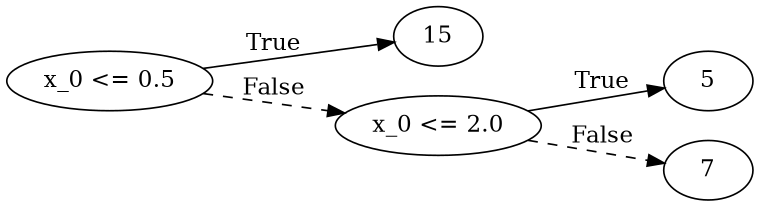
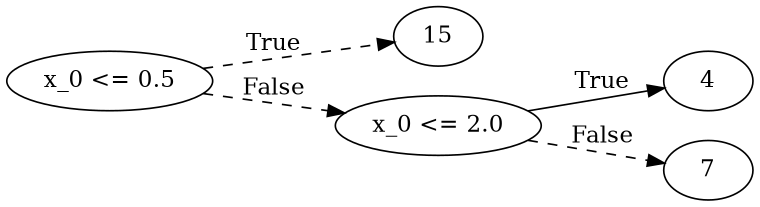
edge "x_0 <= 0.5" -> "15": style solid -> dashed
node "5": label "5" -> "4"
